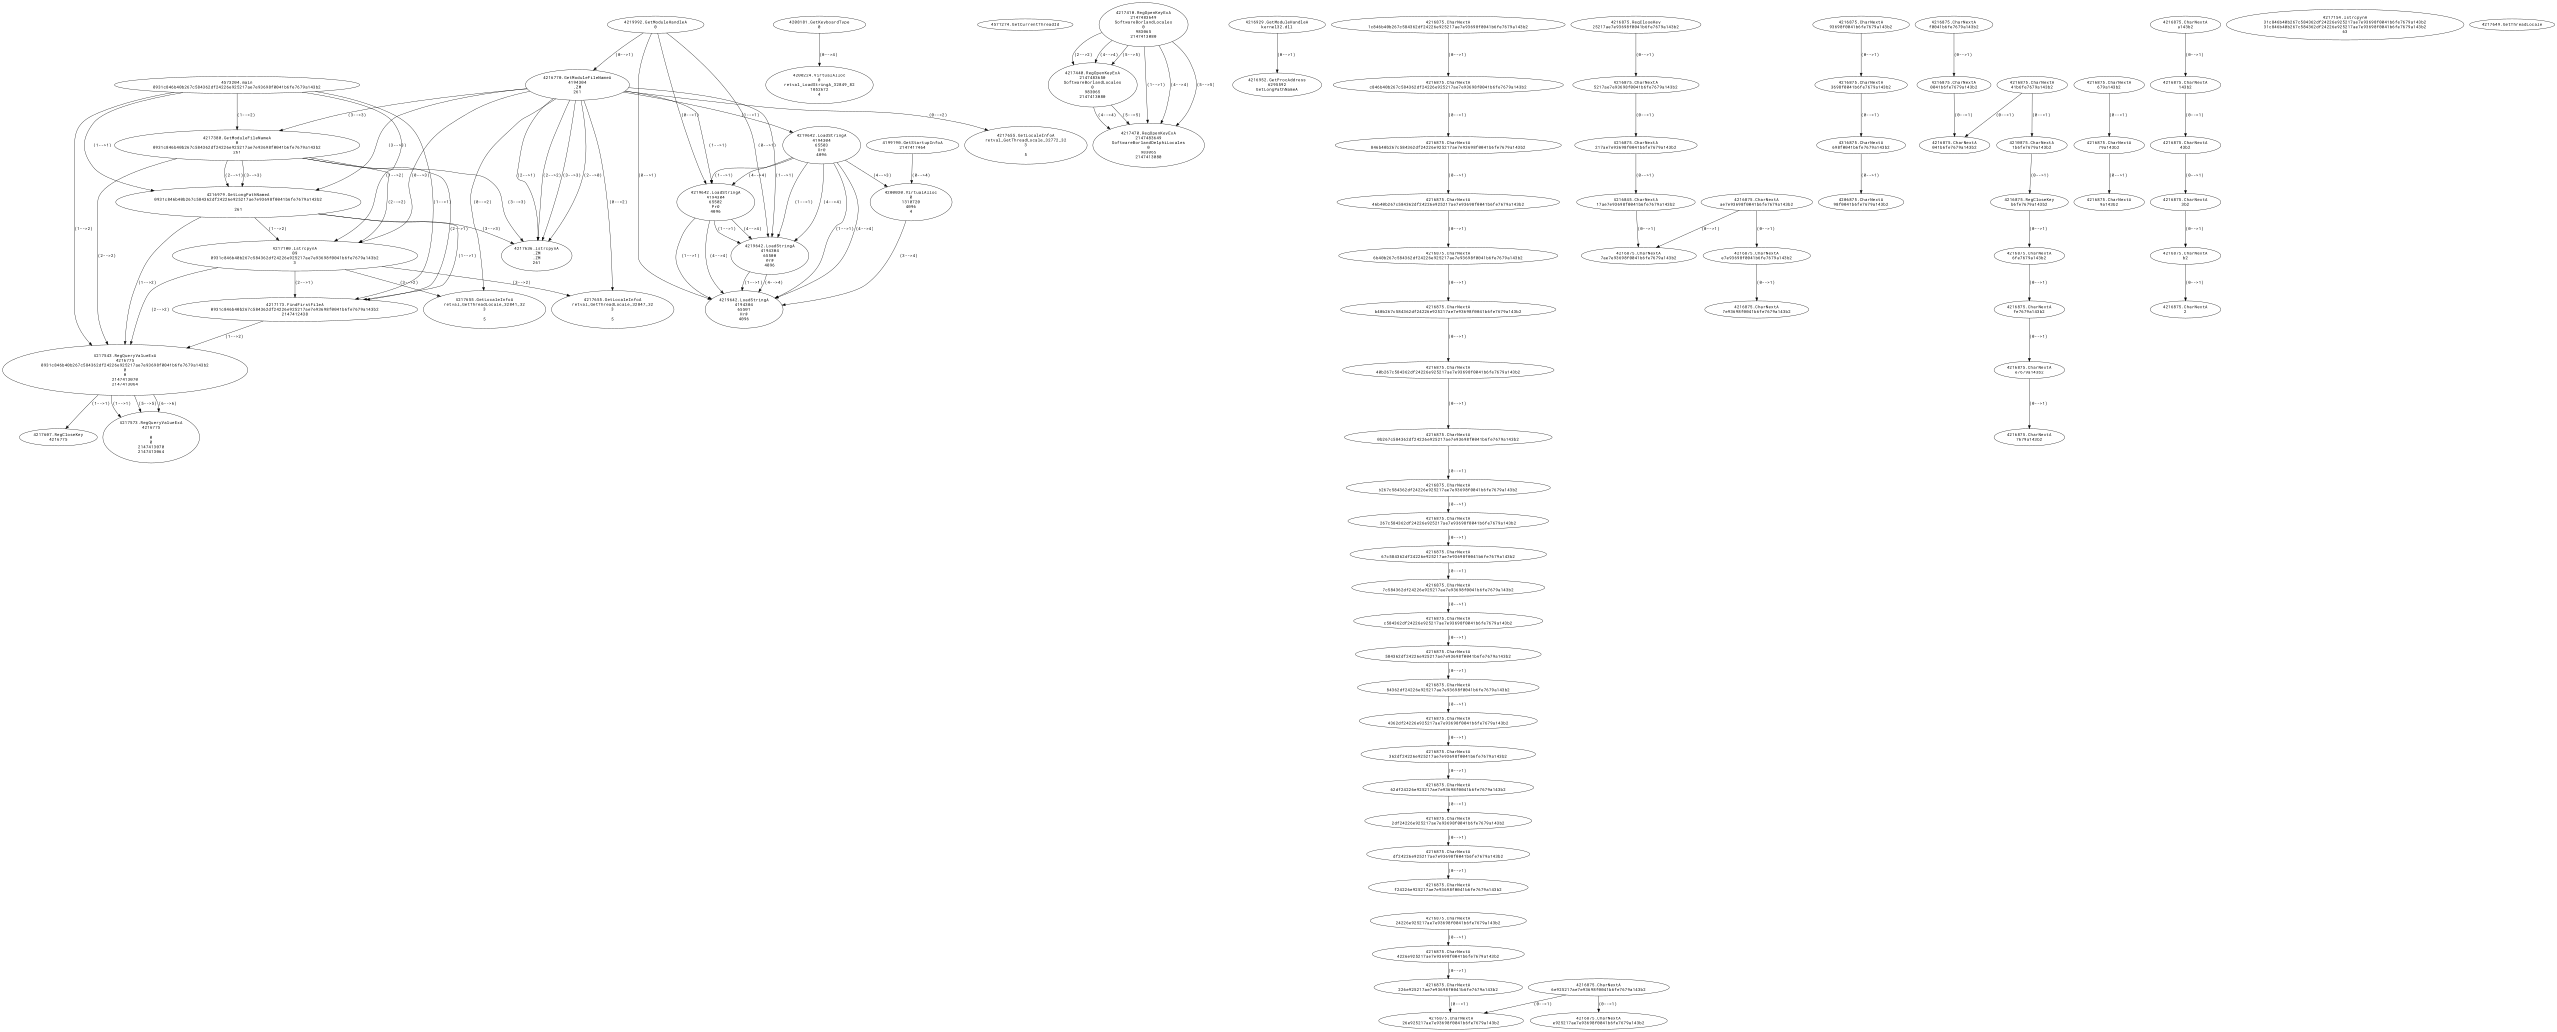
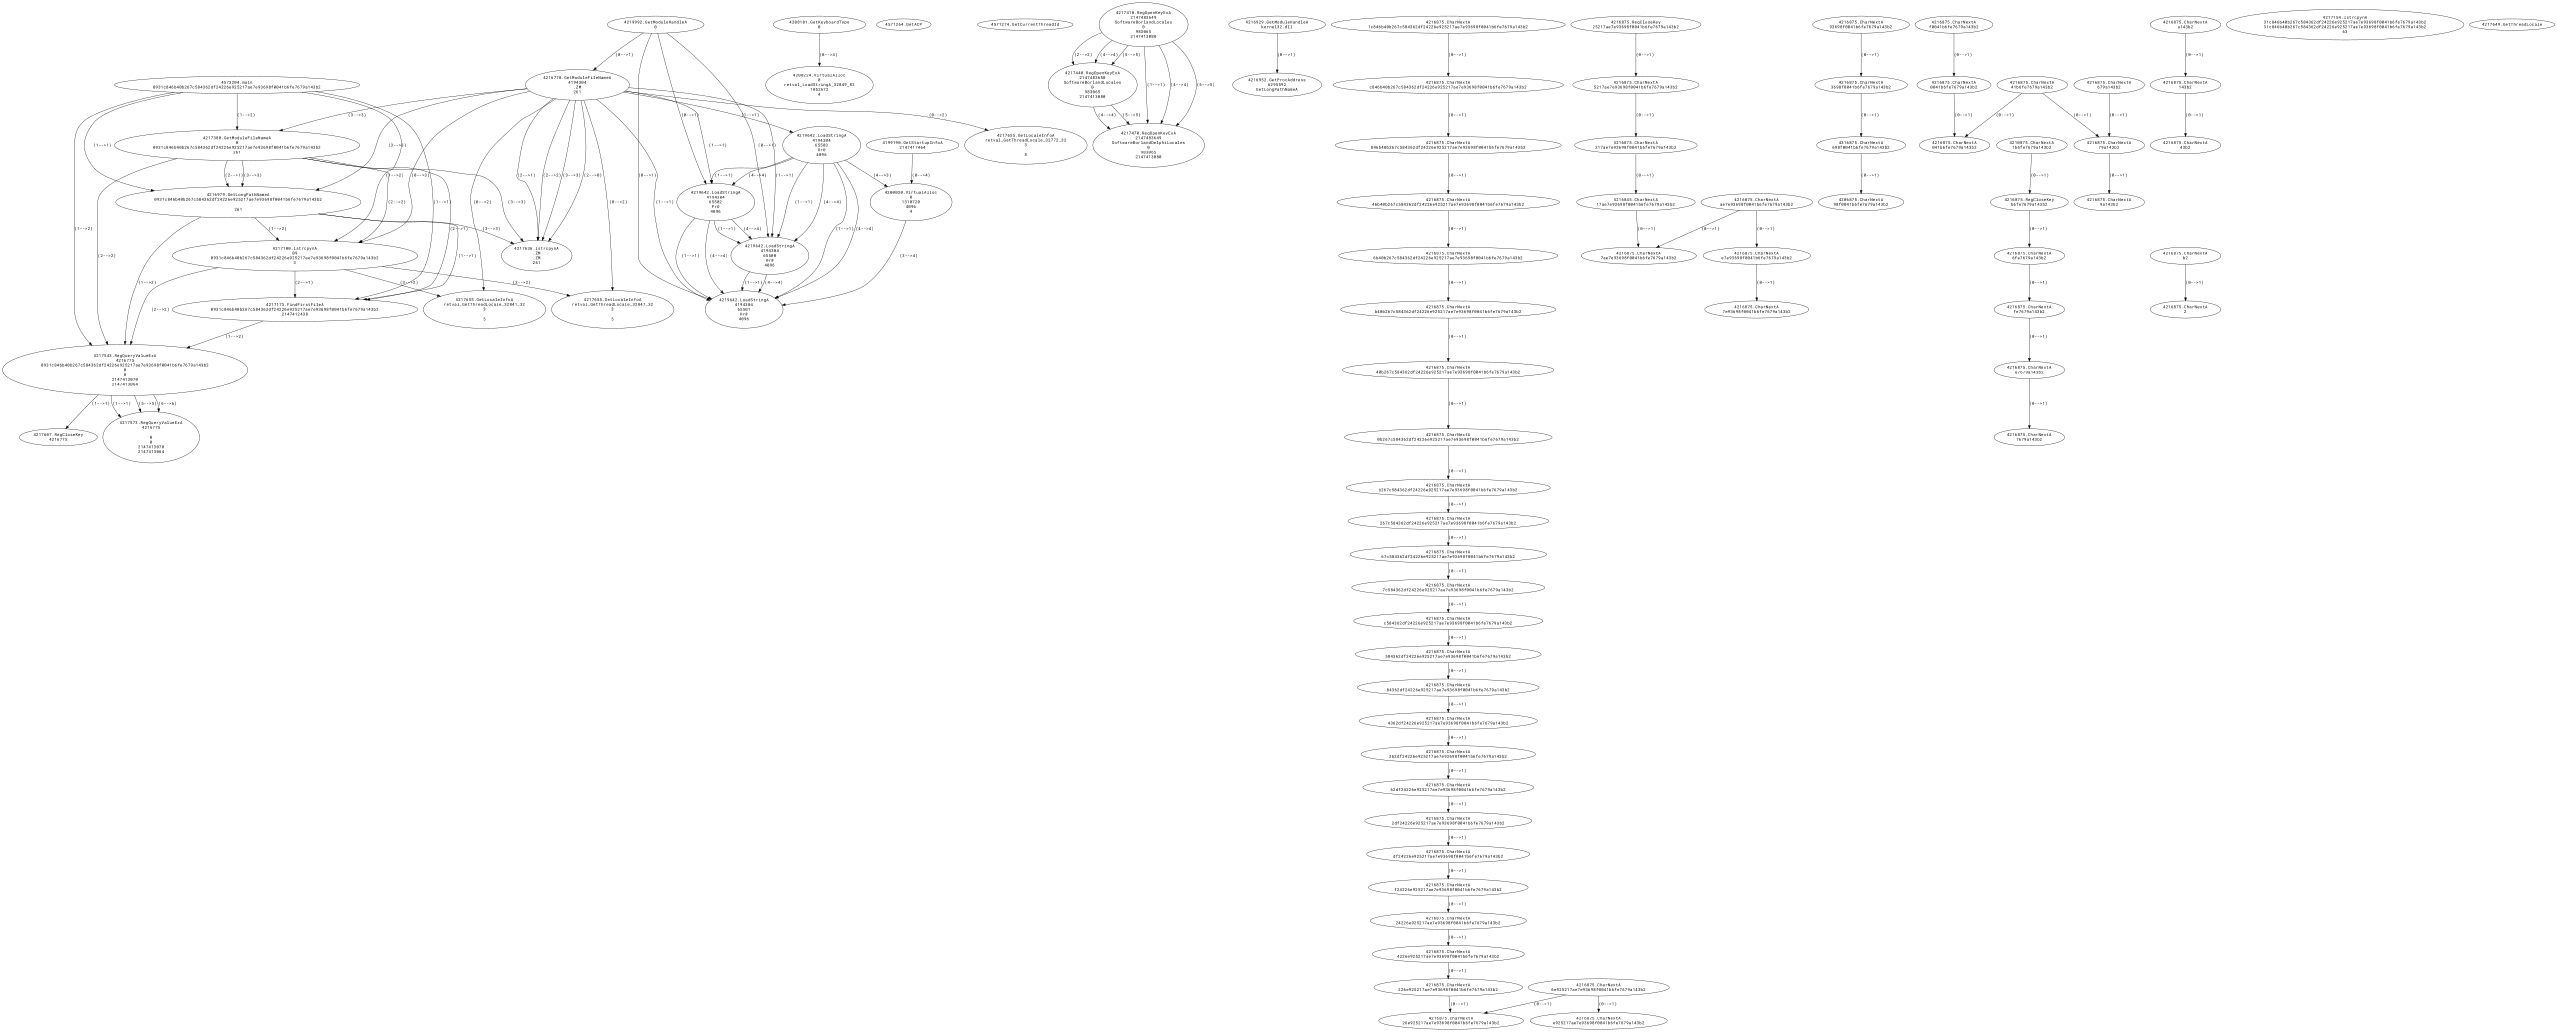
node "4571264.GetACP": added
edge "4216875.CharNextA 41b6fe7679a143b2" -> "4210875.CharNextA 1b6fe7679a143b2": now "4216875.CharNextA 41b6fe7679a143b2" -> "4216875.CharNextA 79a143b2"
edge "4216770.GetModuleFileNameA 4194304 .ZM 261" -> "4219642.LoadStringA 4194304 65501 Hr@ 4096": added, label "(1-->1)"
node "4216875.CharNextA 3b2": removed
edge "4216875.CharNextA f24226e925217ae7e93698f0041b6fe7679a143b2" -> "4216875.CharNextA 24226e925217ae7e93698f0041b6fe7679a143b2": added, label "(0-->1)"
